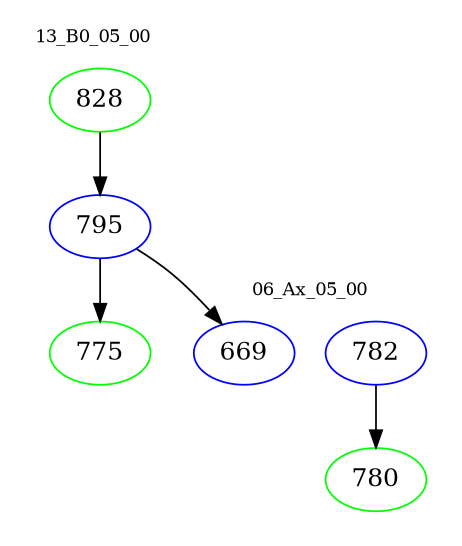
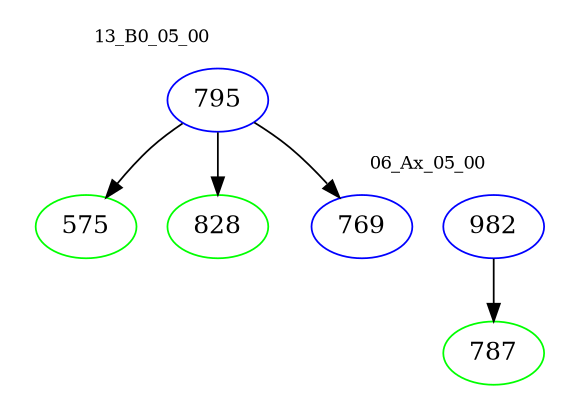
edge "828" -> "795": reversed
node "775": label "775" -> "575"
node "669": label "669" -> "769"
node "782": label "782" -> "982"
node "780": label "780" -> "787"
